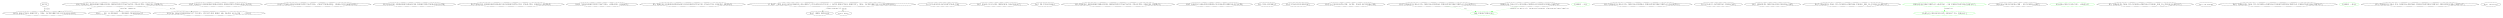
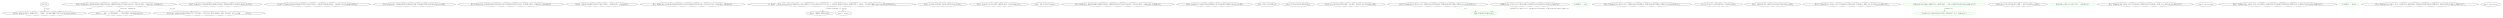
node "Entry System.Enum.GetValues(System.Type)": label "Entry System.Enum.GetValues(System.Type)" -> "Entry System.BeFalse.GetValues(System.Type)"
